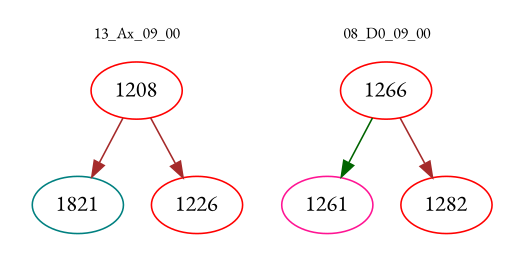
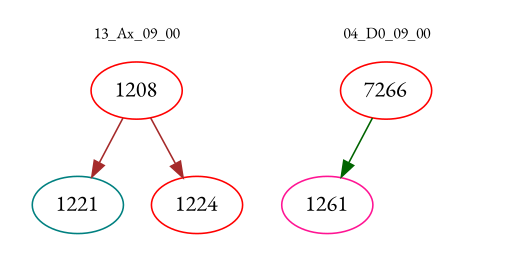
cluster "08_D0_09_00": label "08_D0_09_00" -> "04_D0_09_00"
node "1266": label "1266" -> "7266"
node "1821": label "1821" -> "1221"
node "1226": label "1226" -> "1224"
node "1282": removed
